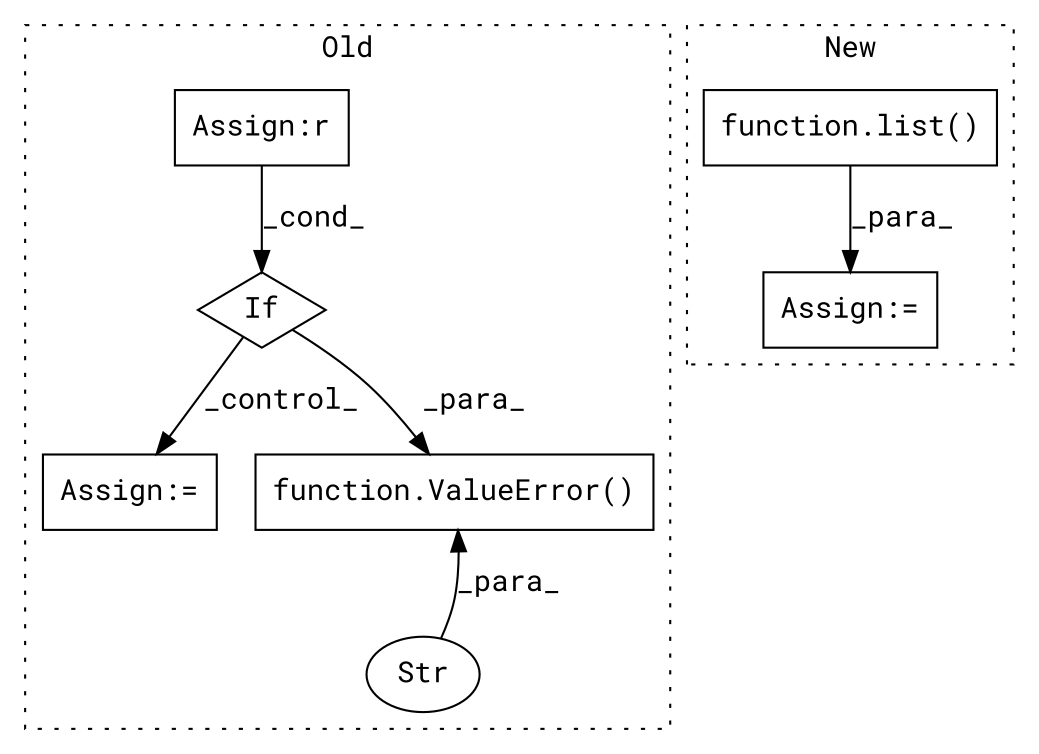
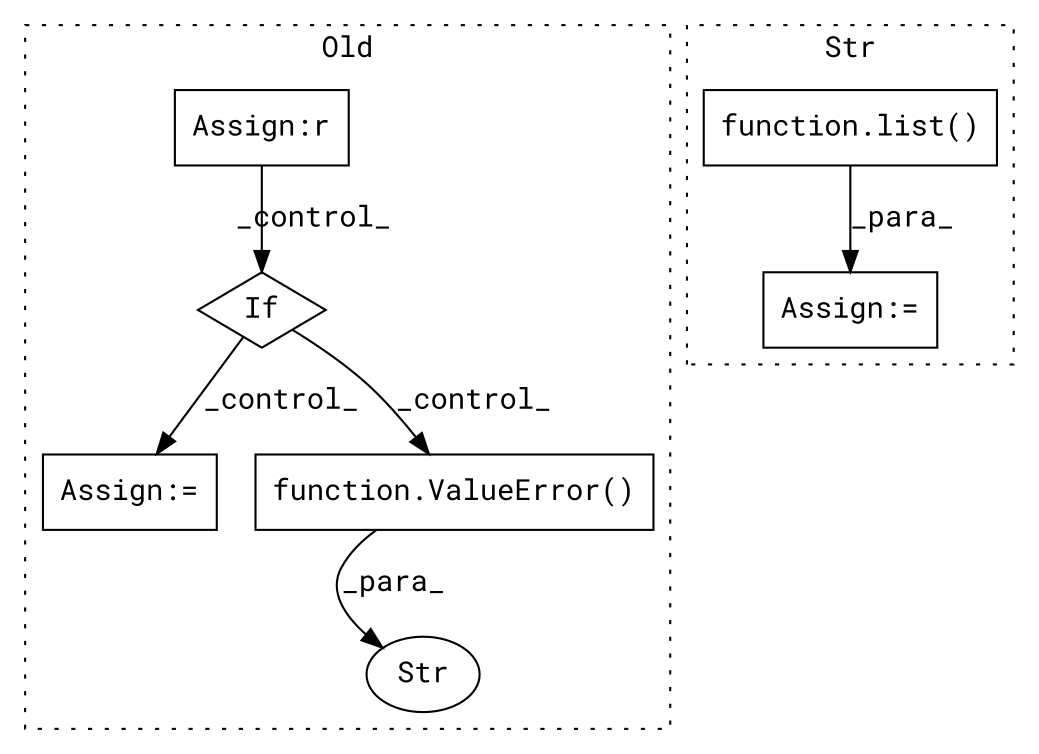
cluster "New": label "New" -> "Str"
edge "Assign:r" -> "If": label "_cond_" -> "_control_"
edge "If" -> "function.ValueError()": label "_para_" -> "_control_"
edge "Str" -> "function.ValueError()": reversed
